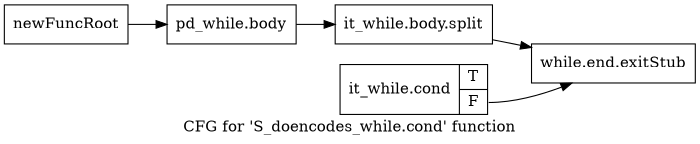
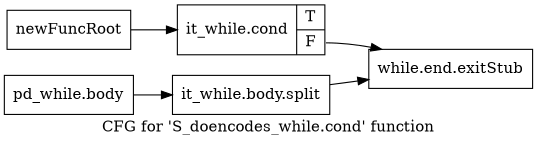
edge "newFuncRoot" -> "pd_while.body": now "newFuncRoot" -> "it_while.cond"
